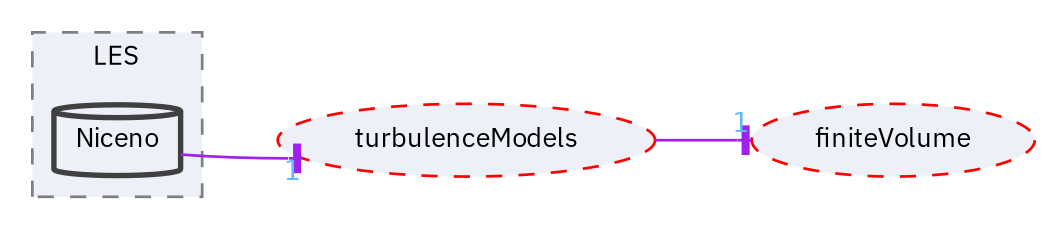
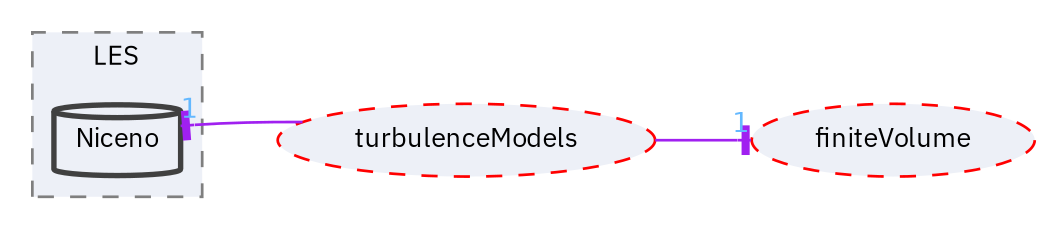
edge "Niceno" -> "turbulenceModels": reversed
